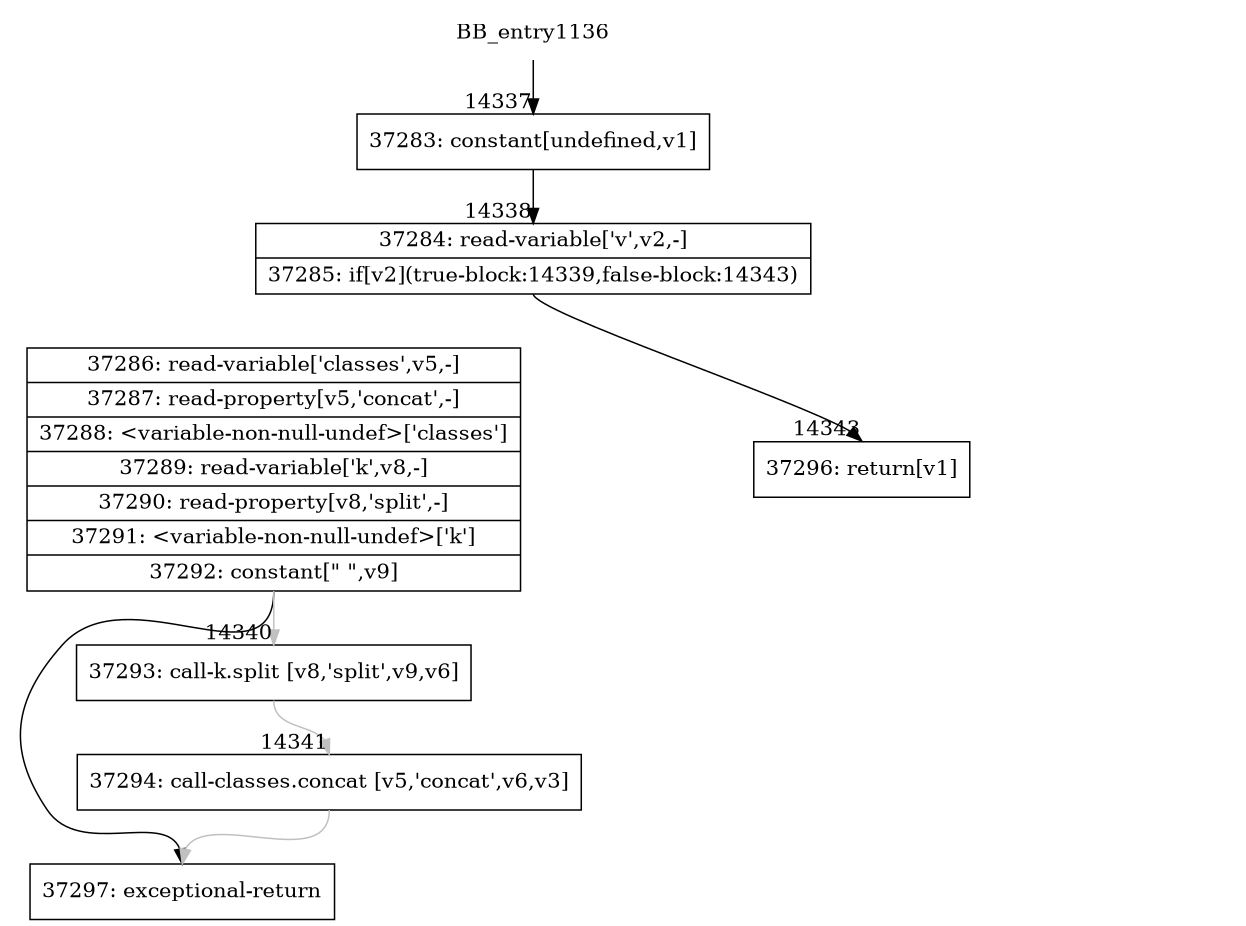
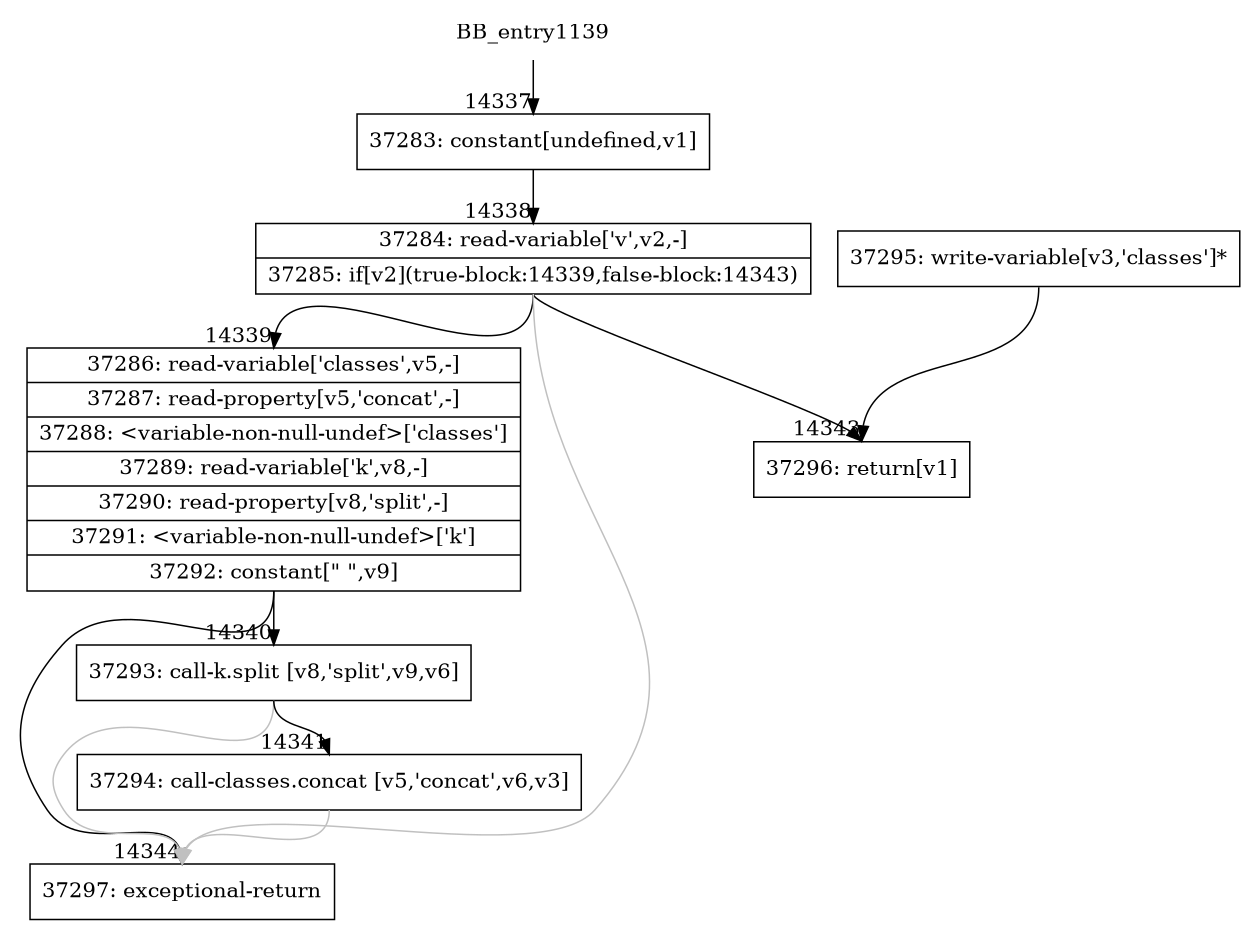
node "BB_entry1136": label "BB_entry1136" -> "BB_entry1139"
node "37295: write-variable[v3,'classes']*": added
edge "37284: read-variable['v',v2,-]" -> "37286: read-variable['classes',v5,-]": added
edge "37286: read-variable['classes',v5,-]" -> "37293: call-k.split [v8,'split',v9,v6]": color gray -> black
edge "37293: call-k.split [v8,'split',v9,v6]" -> "37294: call-classes.concat [v5,'concat',v6,v3]": color gray -> black
edge "37293: call-k.split [v8,'split',v9,v6]" -> "37297: exceptional-return": added
edge "37284: read-variable['v',v2,-]" -> "37297: exceptional-return": added
